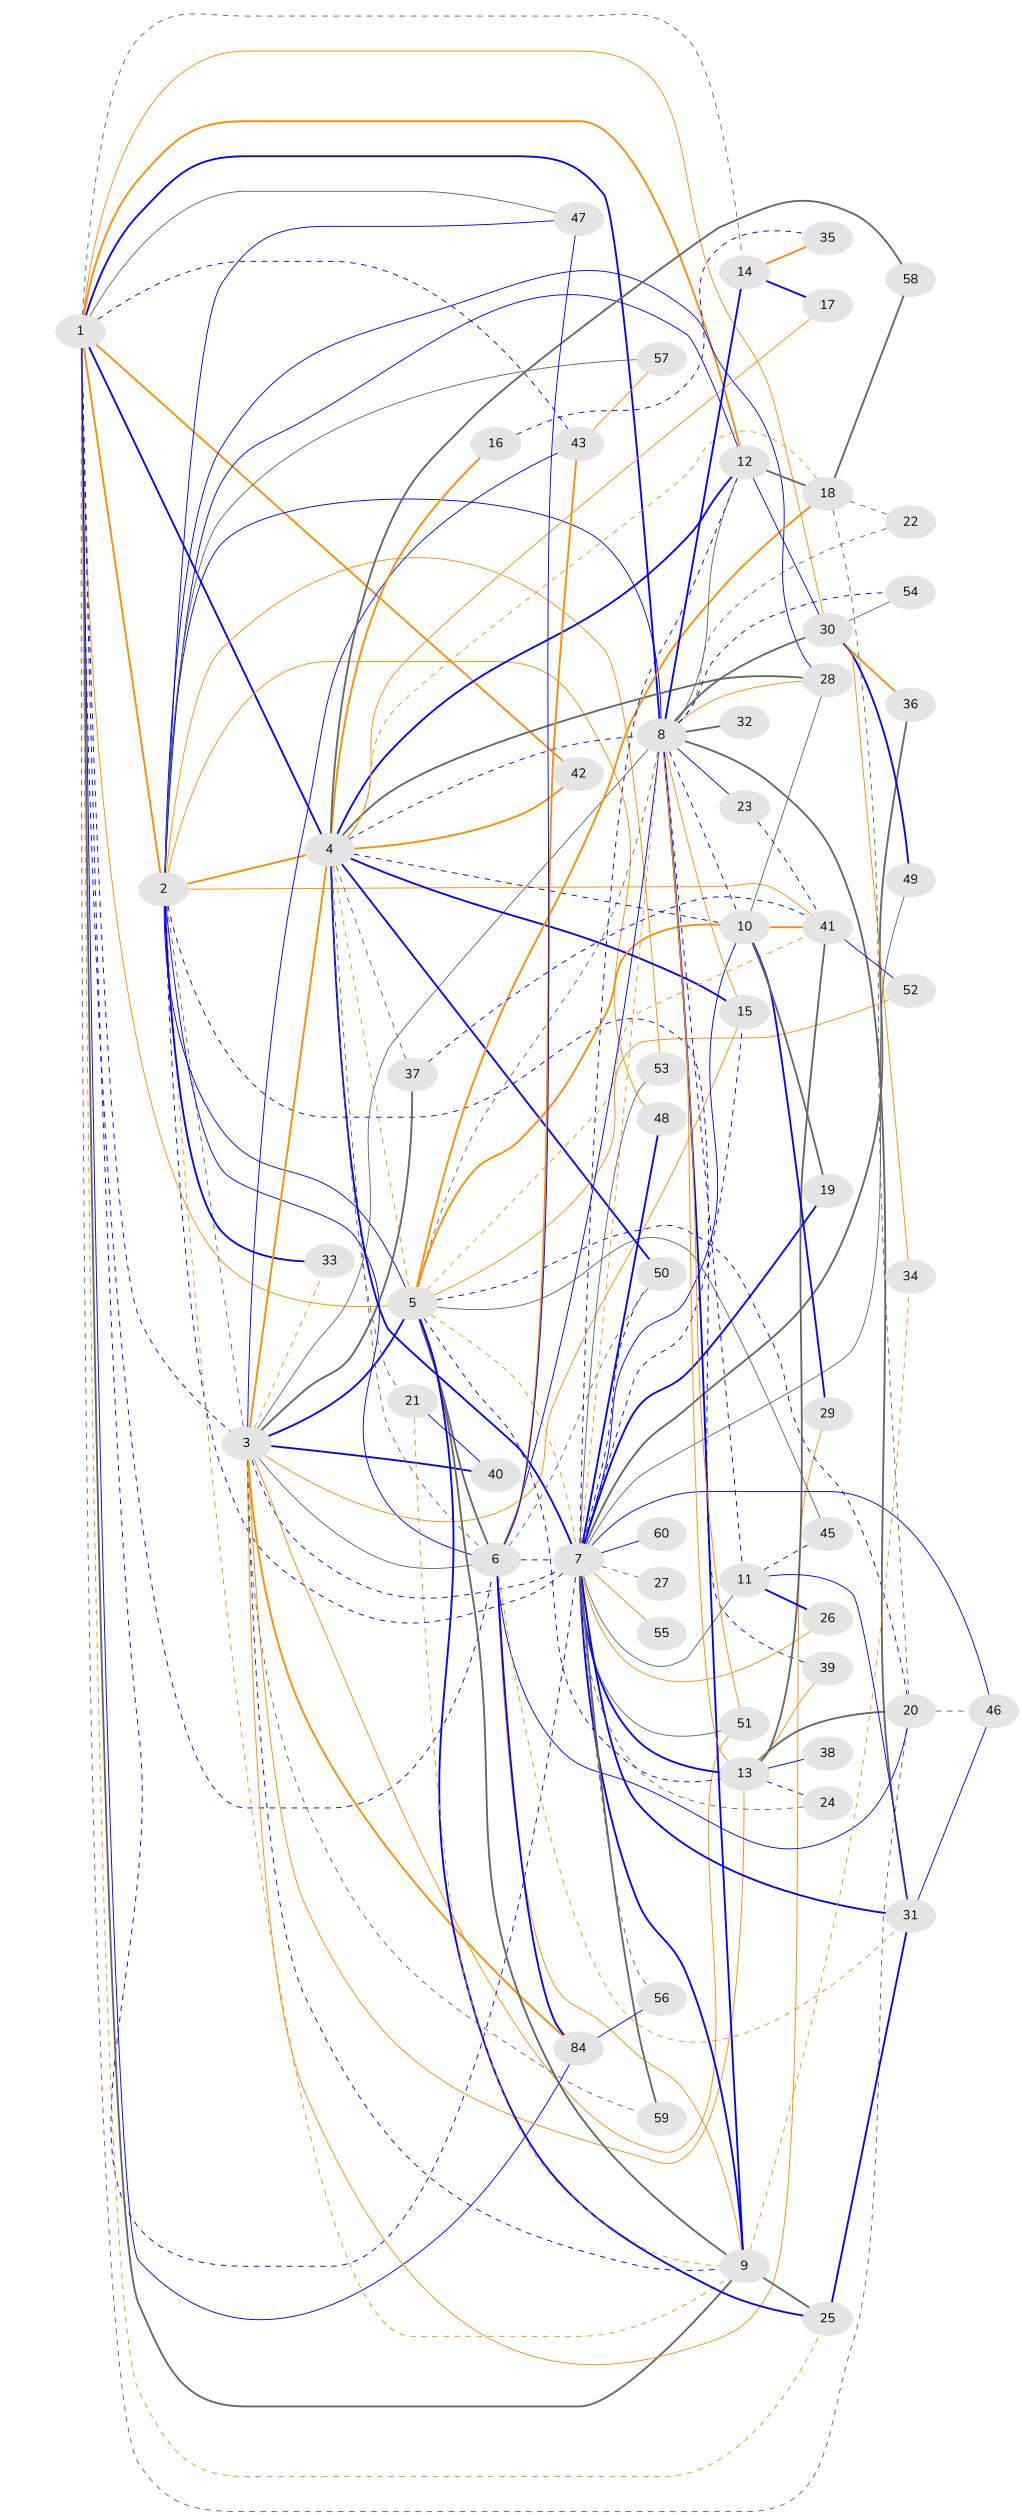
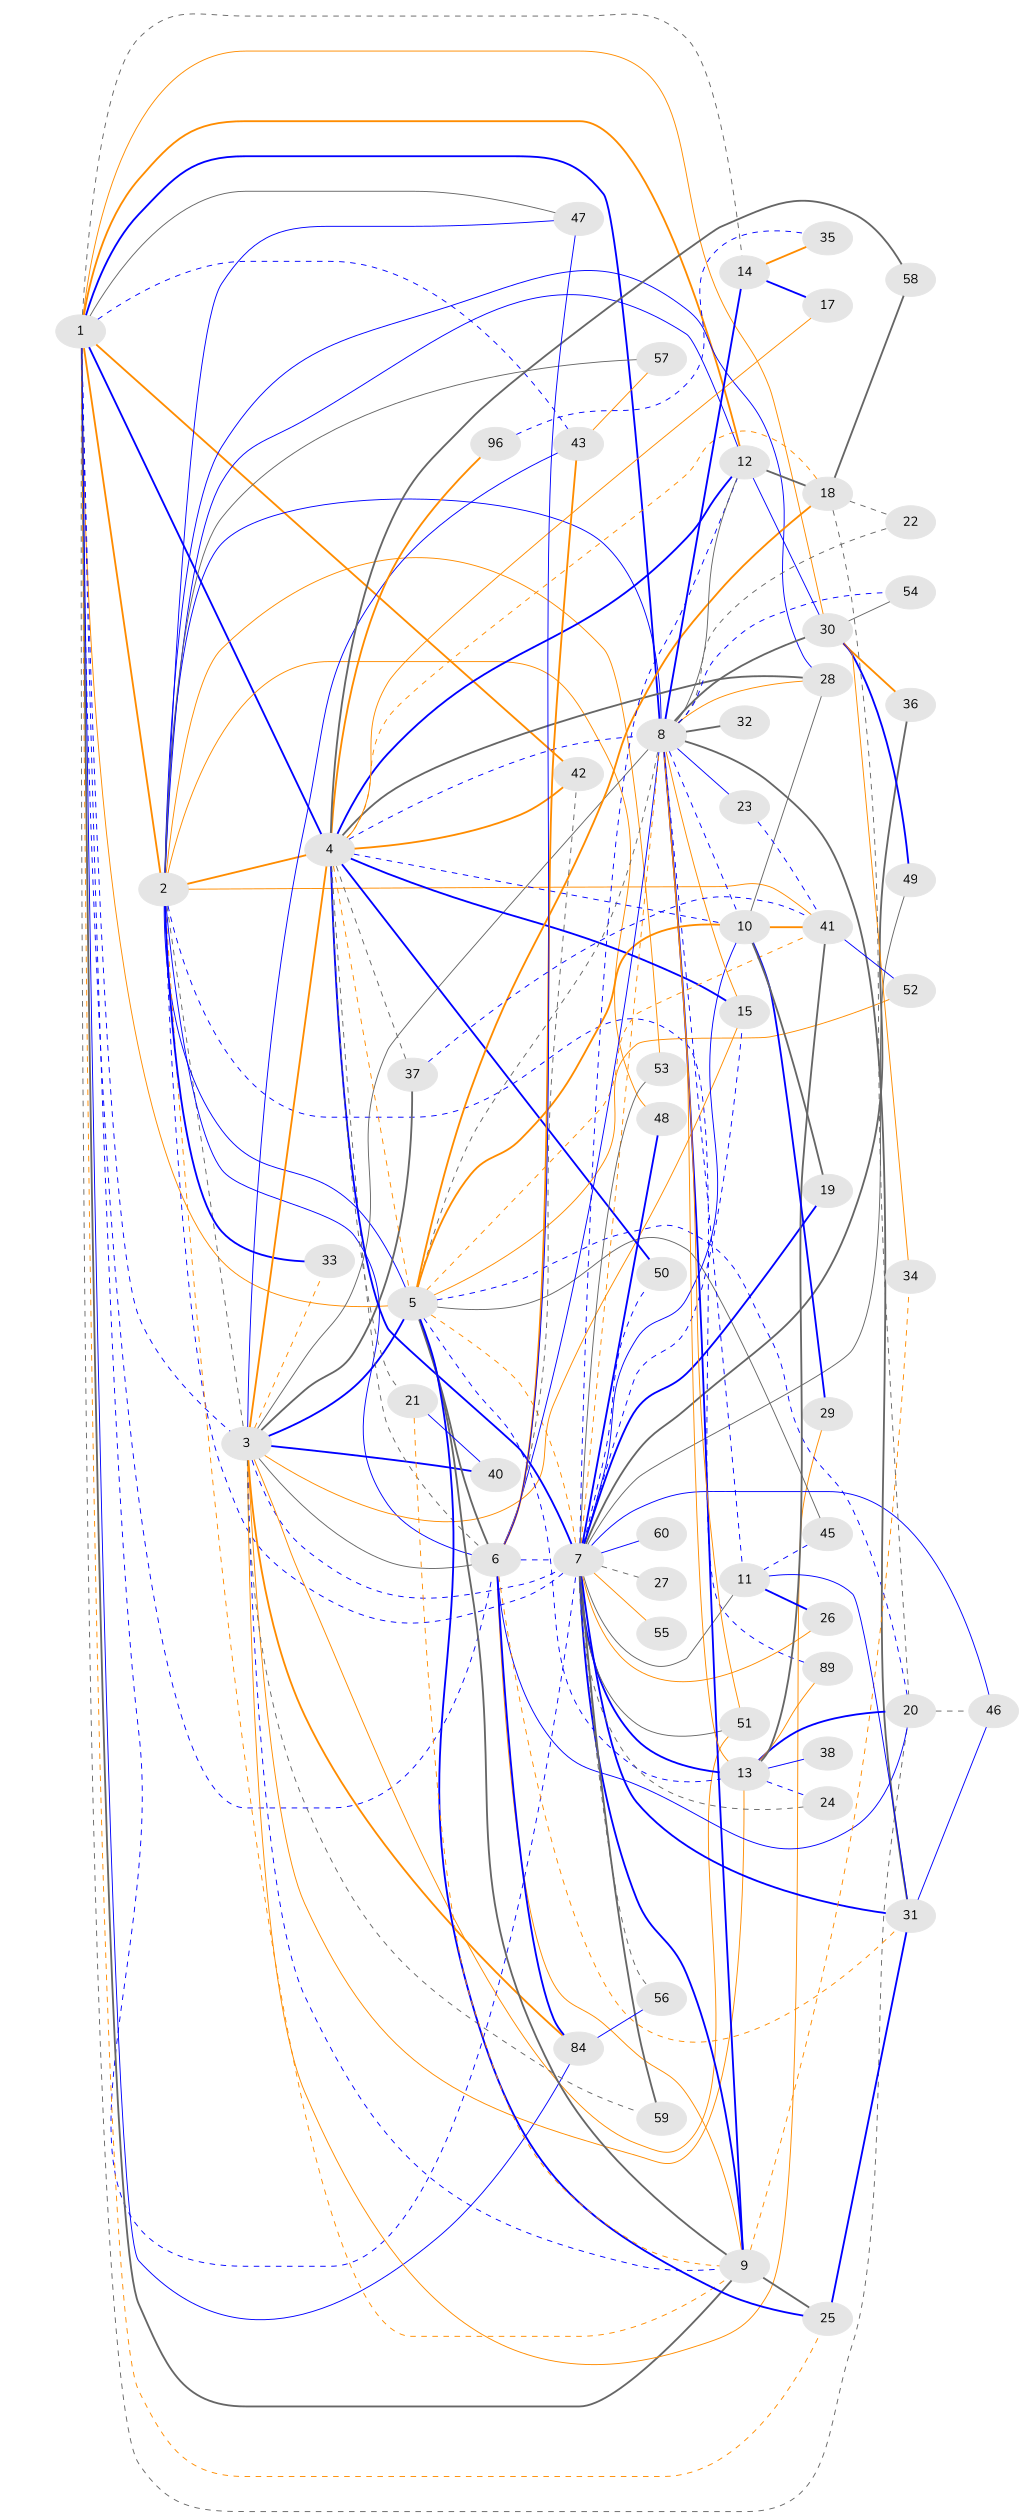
node "16": label "16" -> "96"
edge "50" -- "6": now "42" -- "6"
node "39": label "39" -> "89"
edge "20" -- "13": color gray40 -> blue
